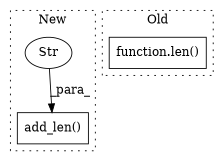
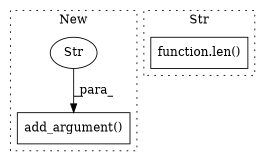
cluster "Old": label "Old" -> "Str"
node "add_len()": label "add_len()" -> "add_argument()"
